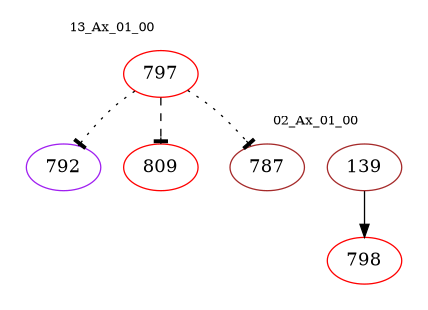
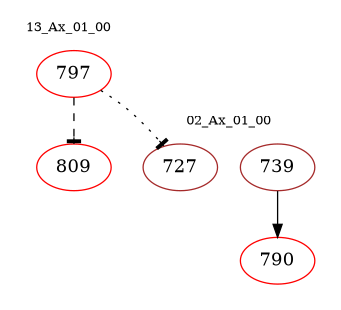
node "792": removed
node "787": label "787" -> "727"
node "139": label "139" -> "739"
node "798": label "798" -> "790"
